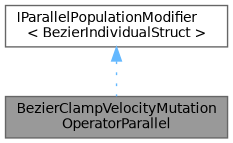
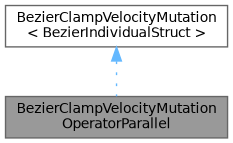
node "IParallelPopulationModifier < BezierIndividualStruct >": label "IParallelPopulationModifier < BezierIndividualStruct >" -> "BezierClampVelocityMutation < BezierIndividualStruct >"
